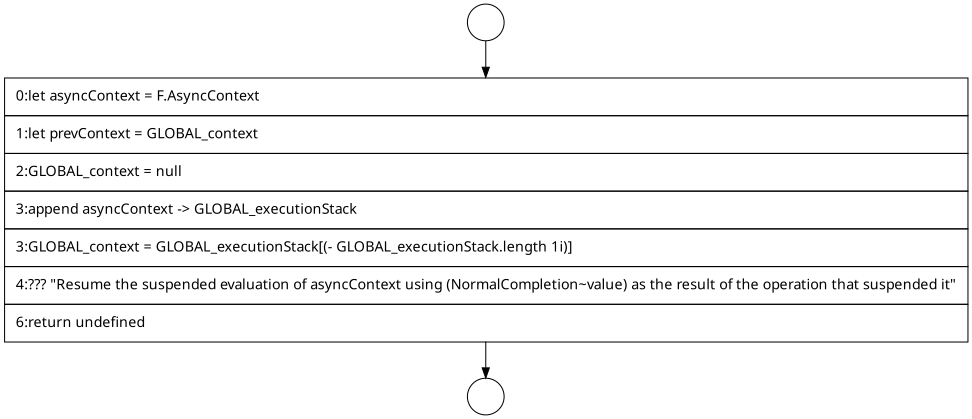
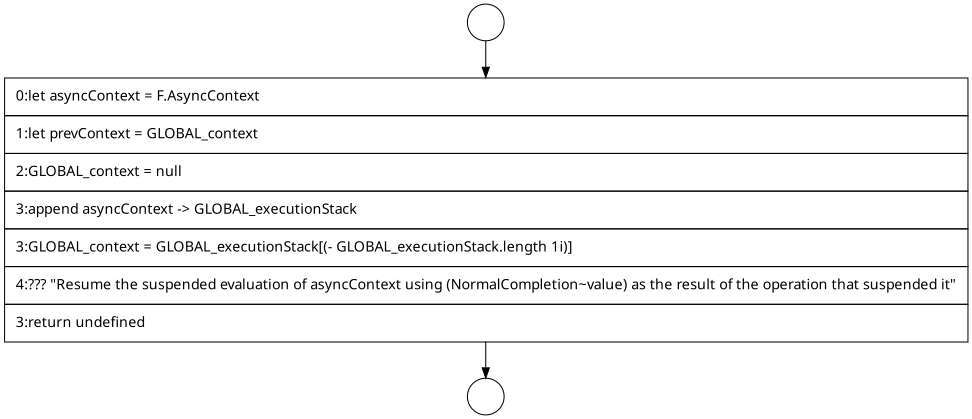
node "0:let asyncContext = F.AsyncContext": text "6:return undefined" -> "3:return undefined"
